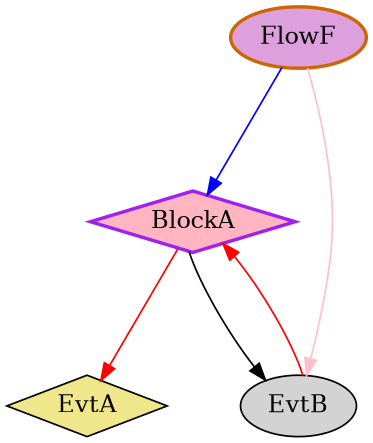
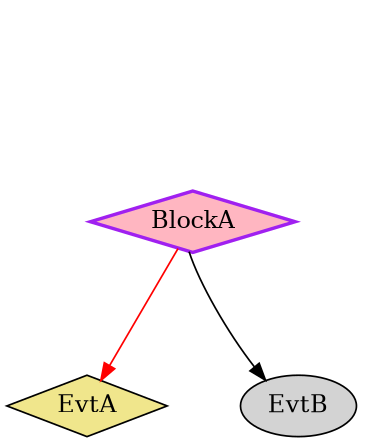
node "FlowF": removed
edge "EvtB" -> "BlockA": removed
